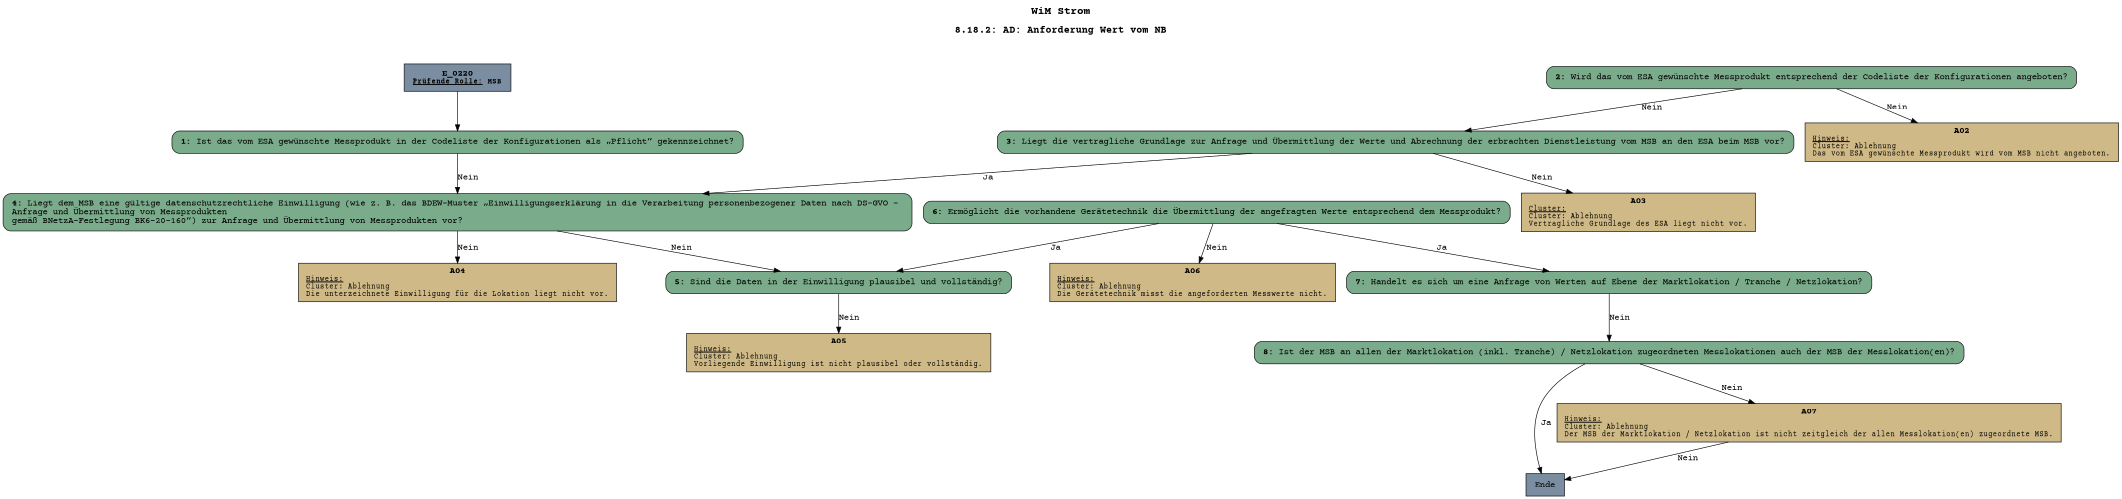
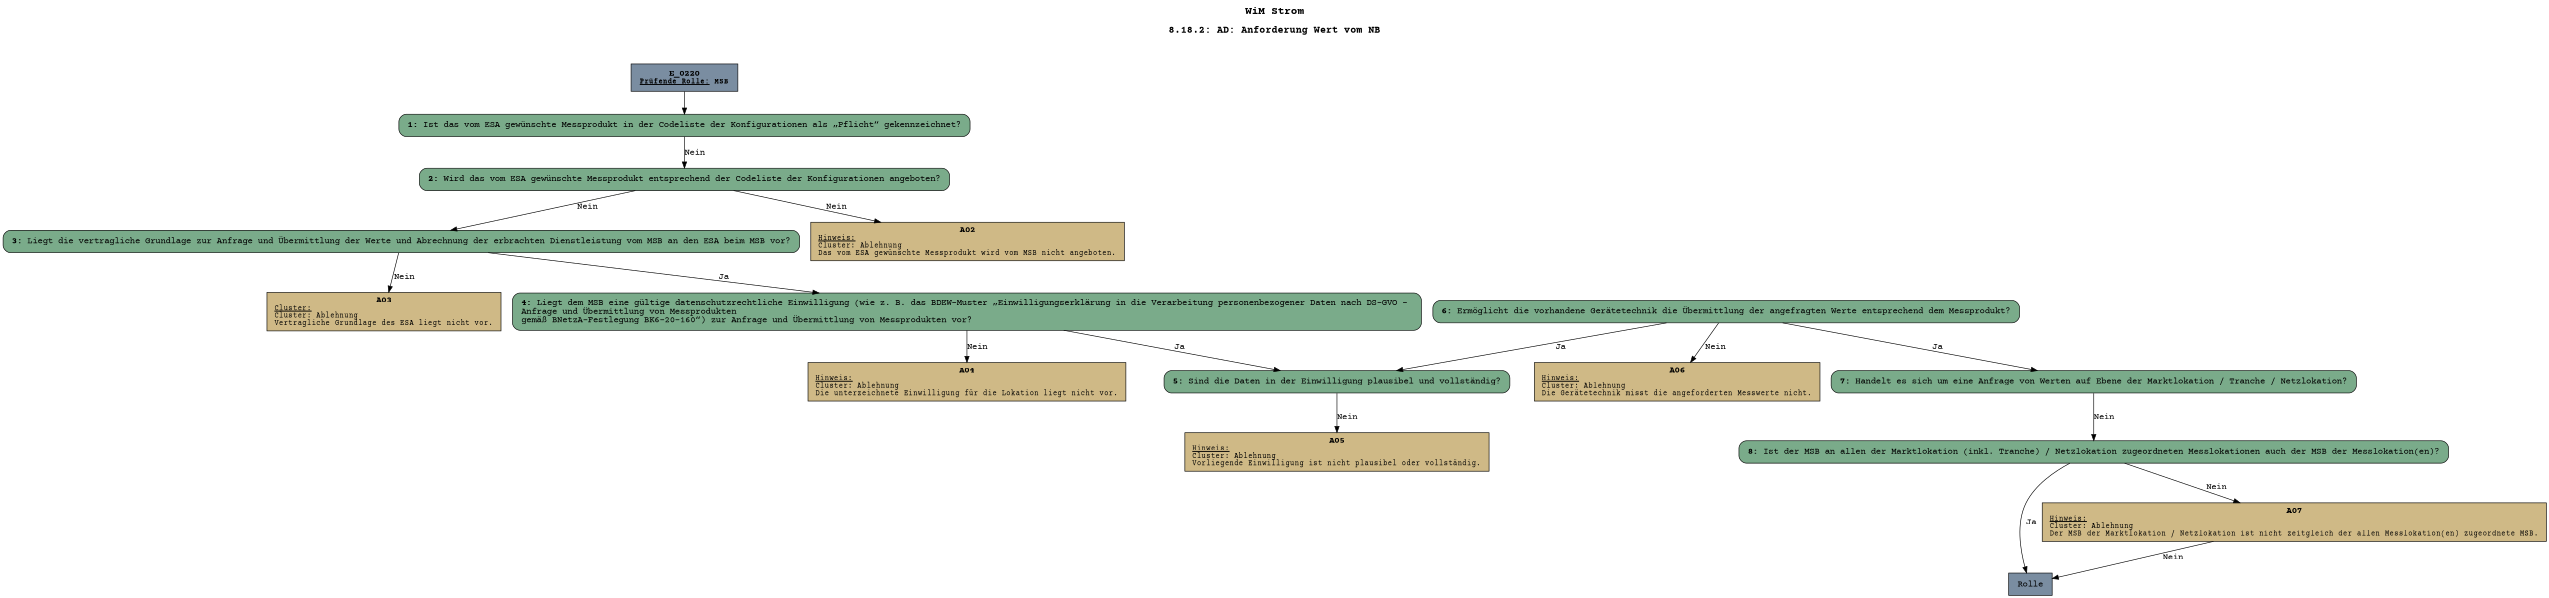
edge "1:" -> "4:": now "1:" -> "2:"
edge "4:" -> "5:": label "Nein" -> "Ja"
node "Ende": label "Ende" -> "Rolle"
